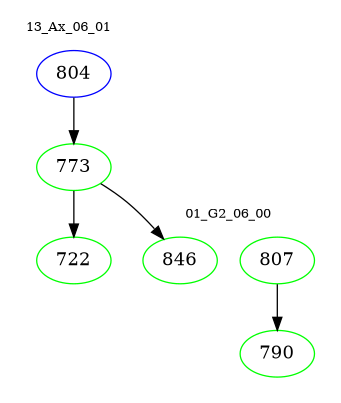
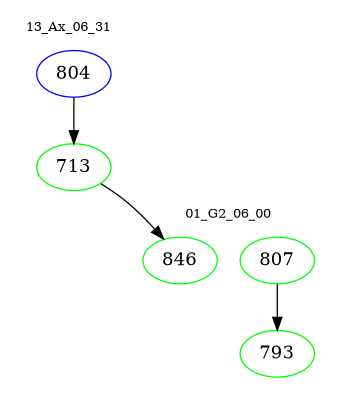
cluster "13_Ax_06_01": label "13_Ax_06_01" -> "13_Ax_06_31"
node "773": label "773" -> "713"
node "722": removed
node "790": label "790" -> "793"
